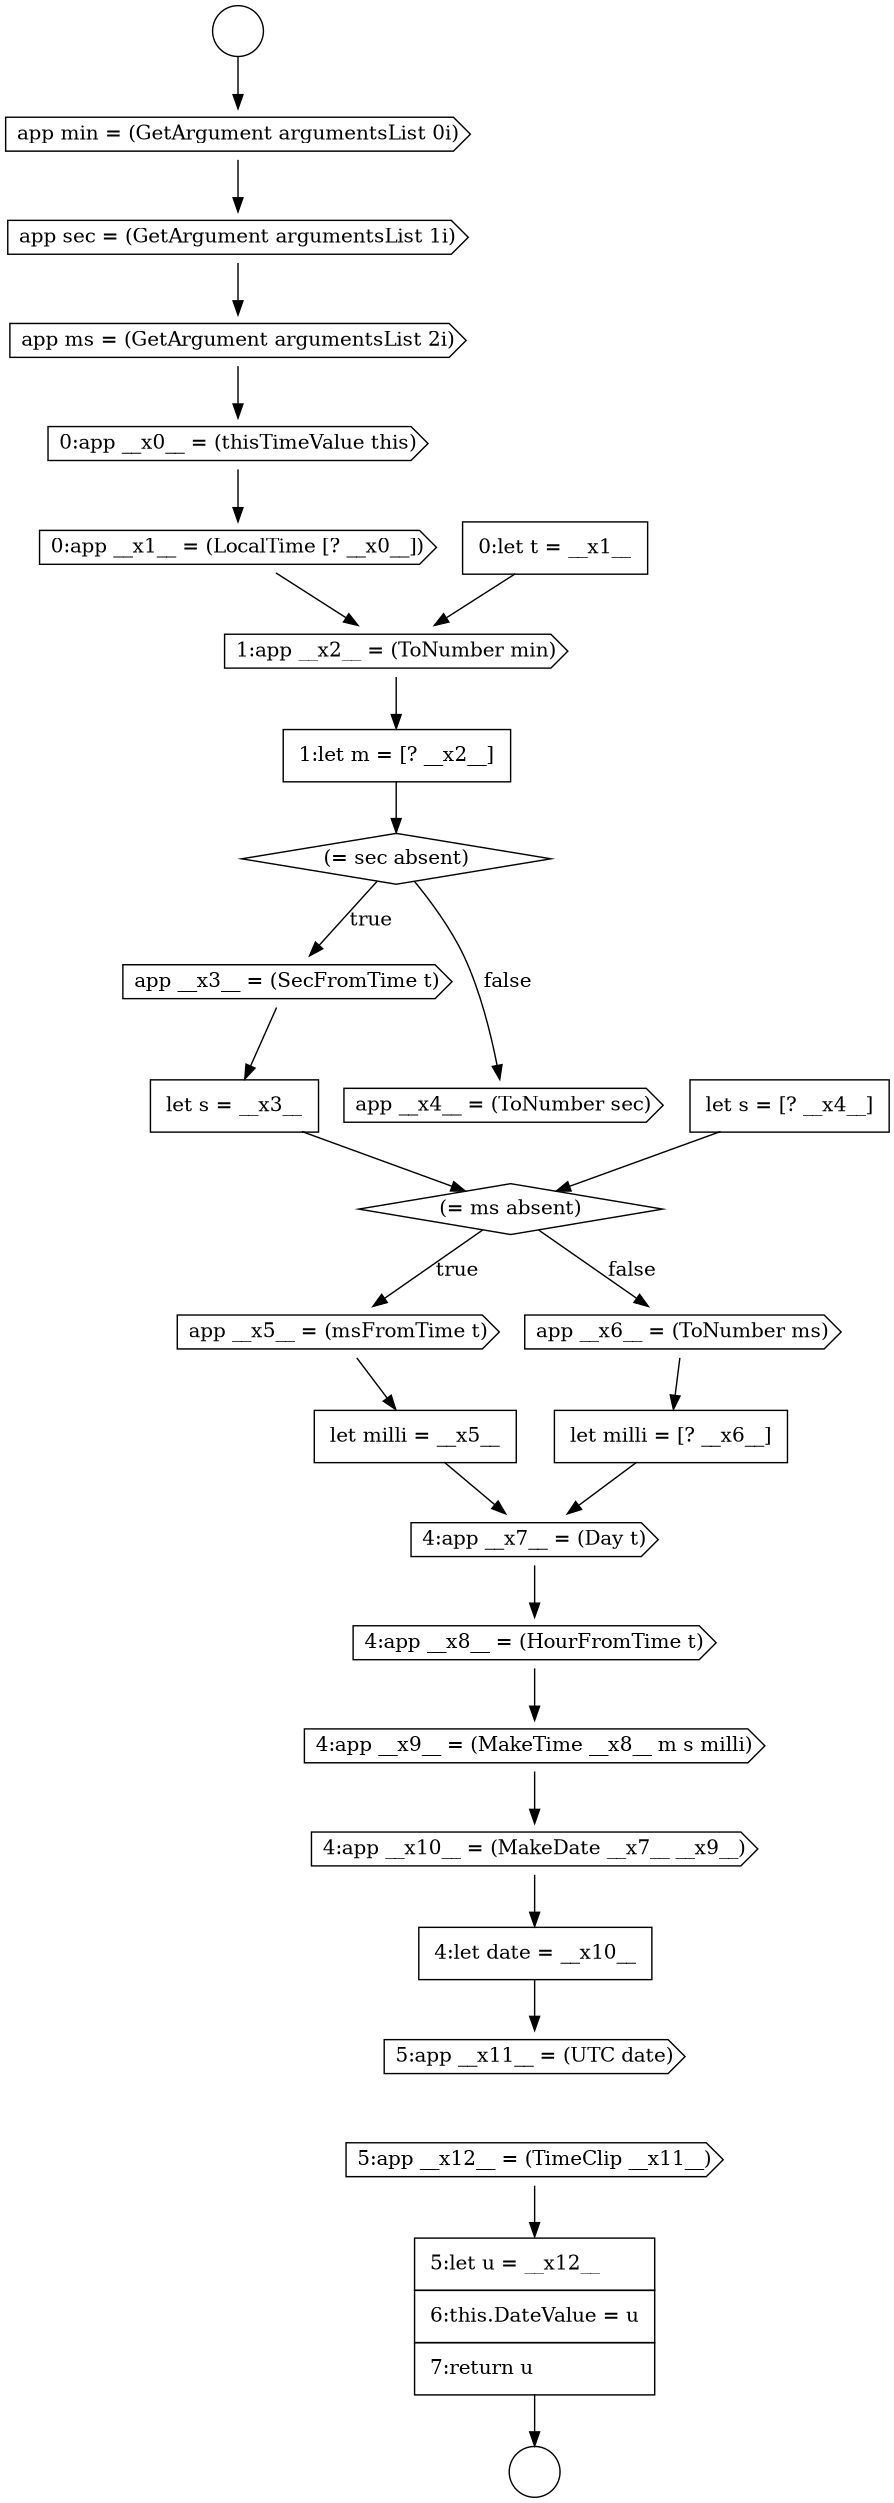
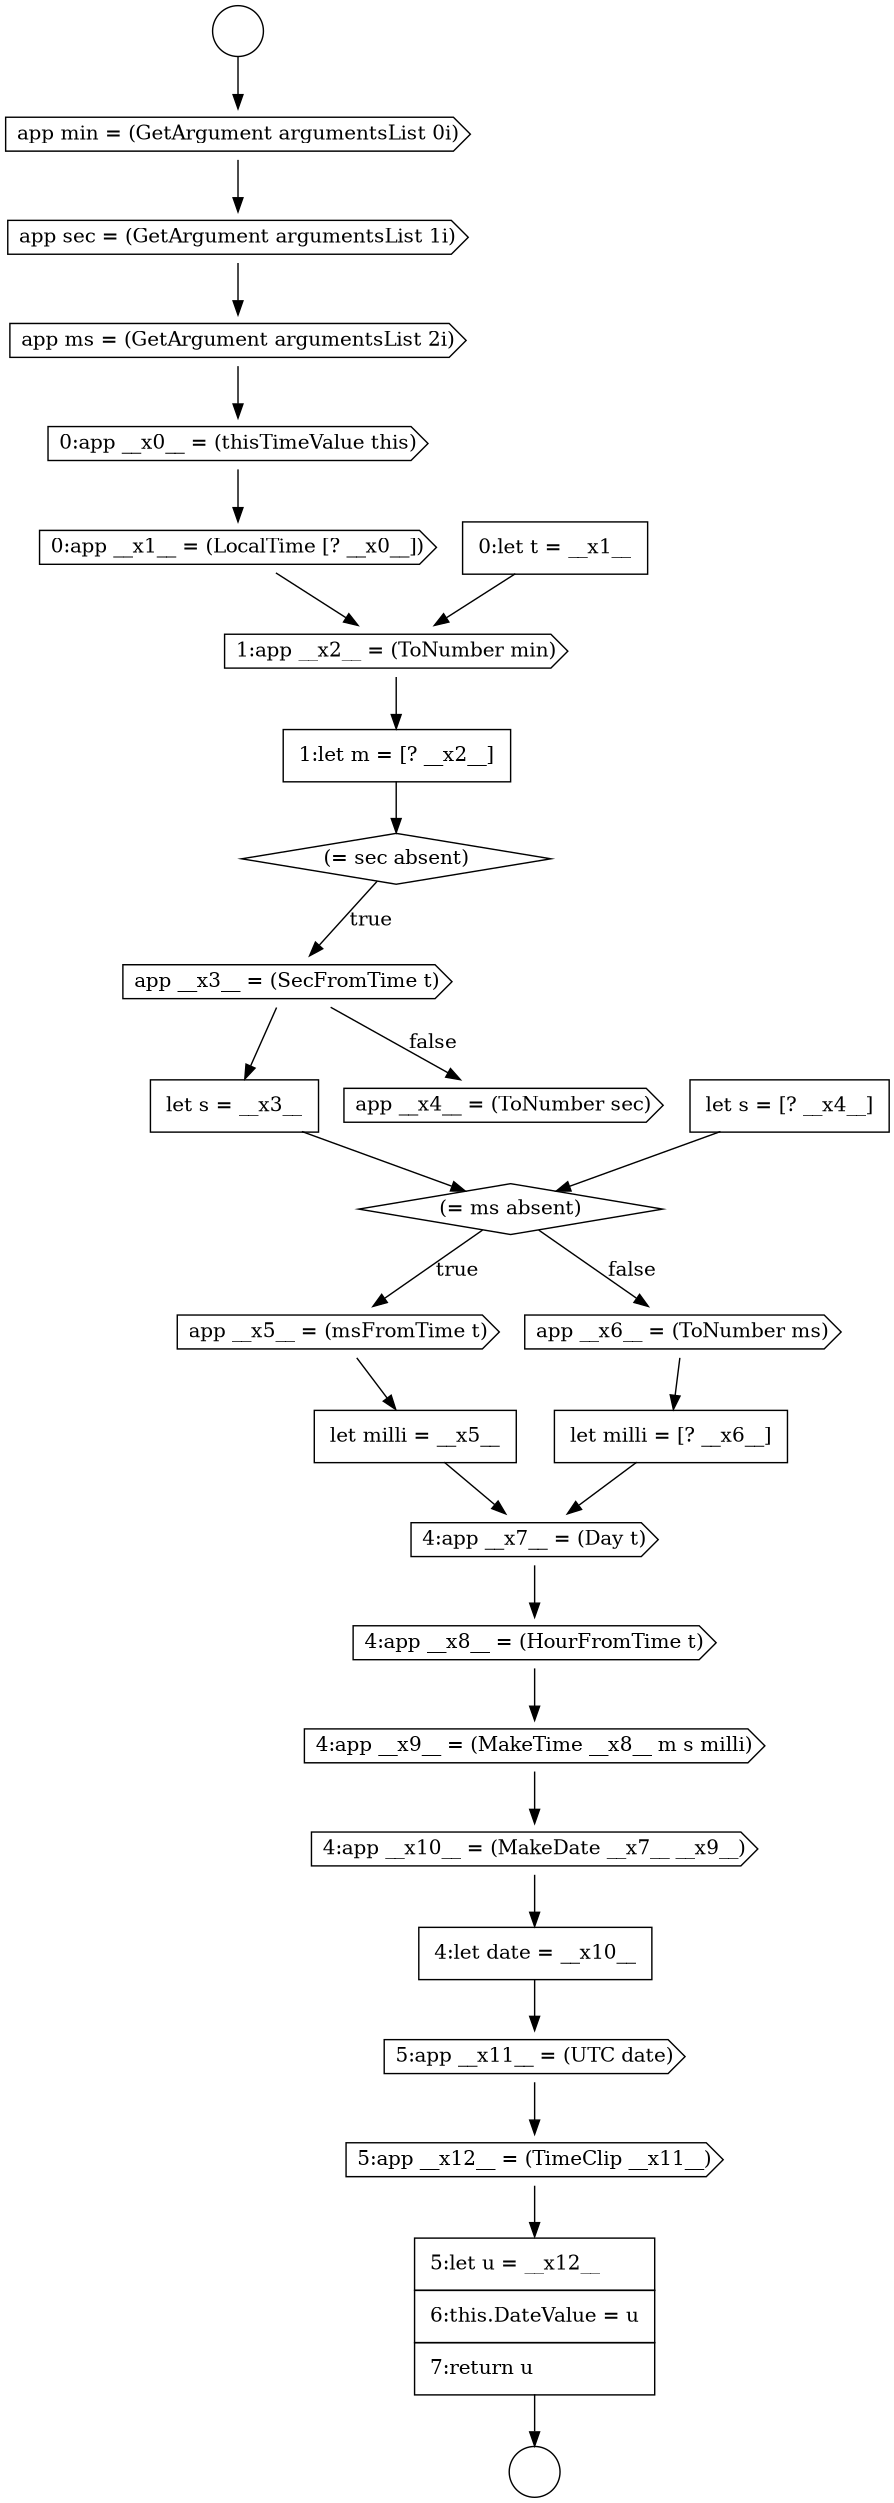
edge "(= sec absent)" -> "app __x4__ = (ToNumber sec)": now "app __x3__ = (SecFromTime t)" -> "app __x4__ = (ToNumber sec)"
edge "5:app __x11__ = (UTC date)" -> "5:app __x12__ = (TimeClip __x11__)": added
